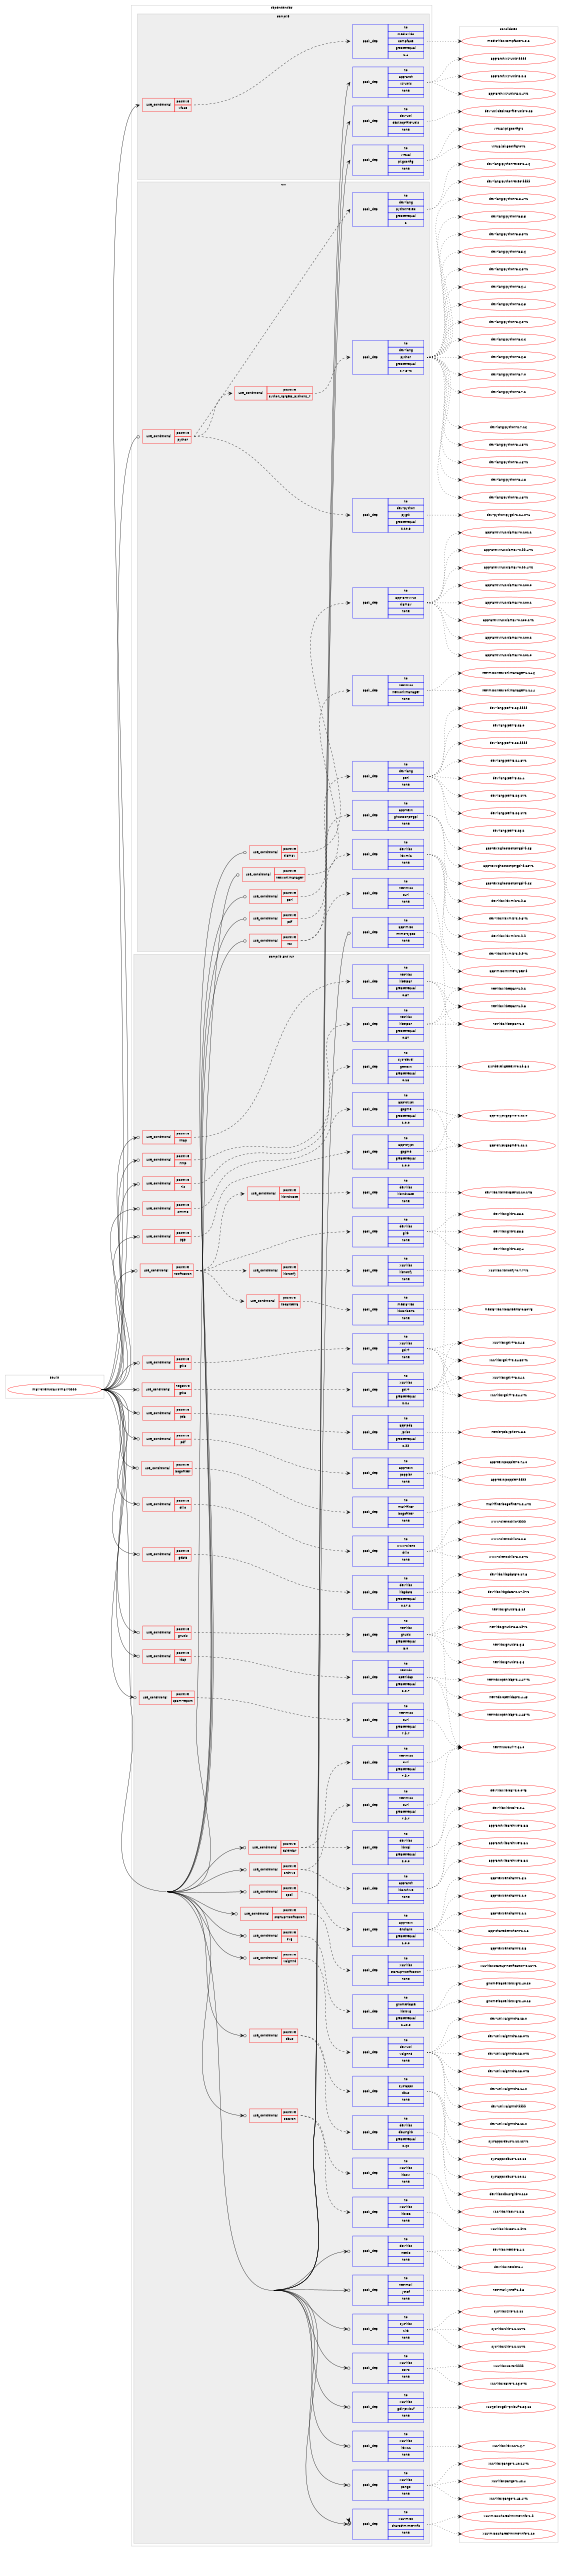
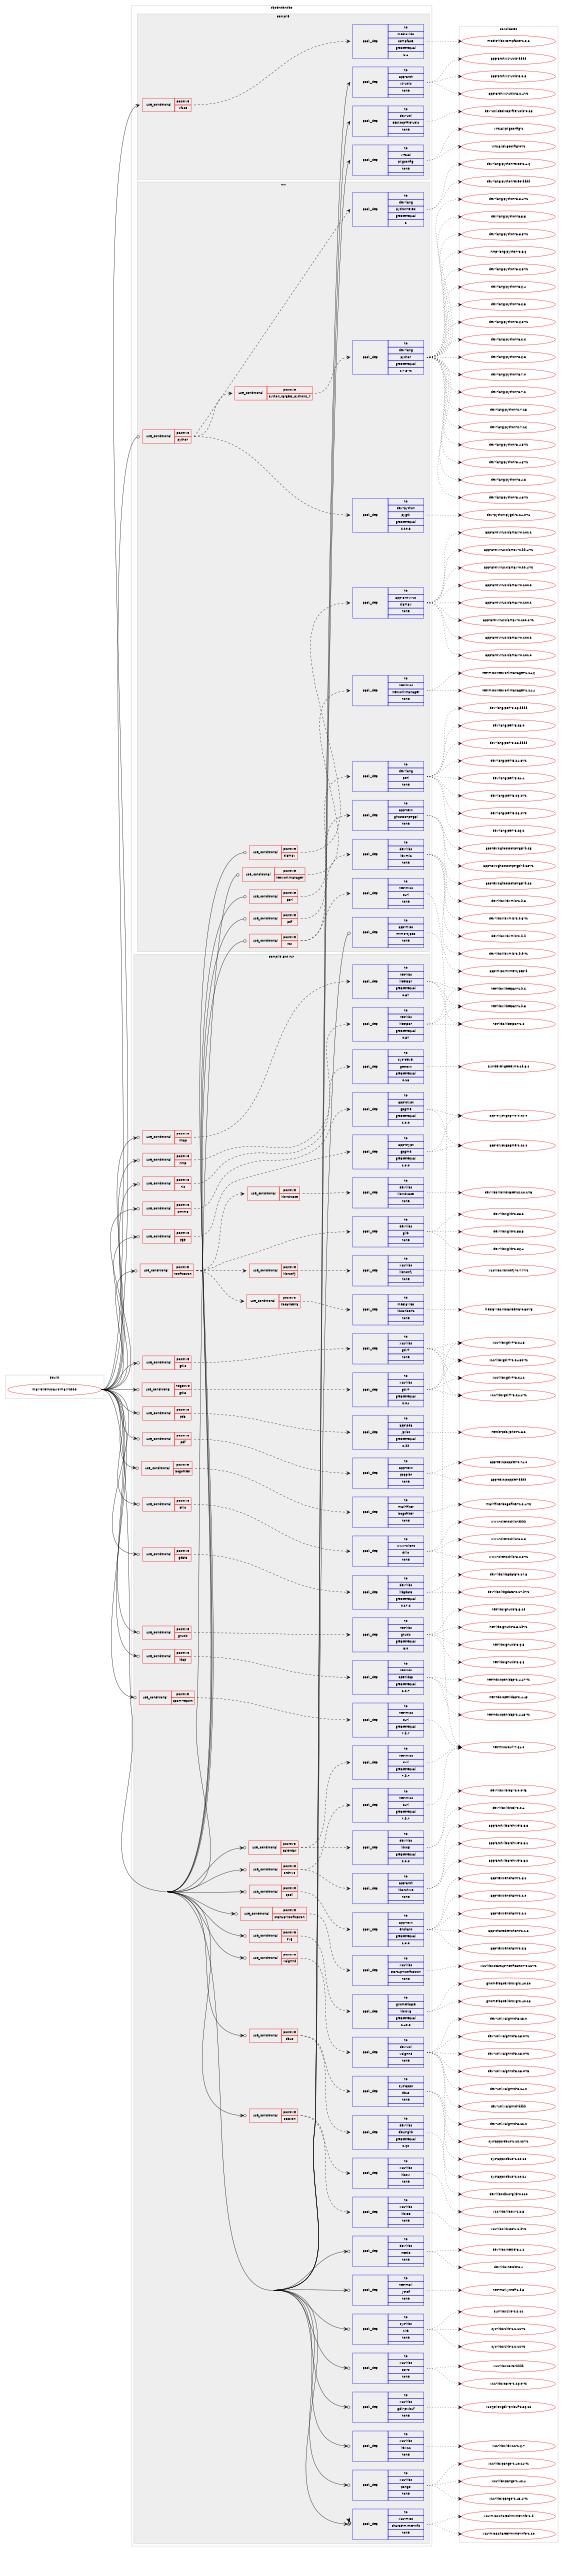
node "dev-lang/python-3.5.6": label "dev-lang/python-3.5.6" -> "nntp-lang/python-3.5.6"
node "dev-lang/python-2.7.15": added
